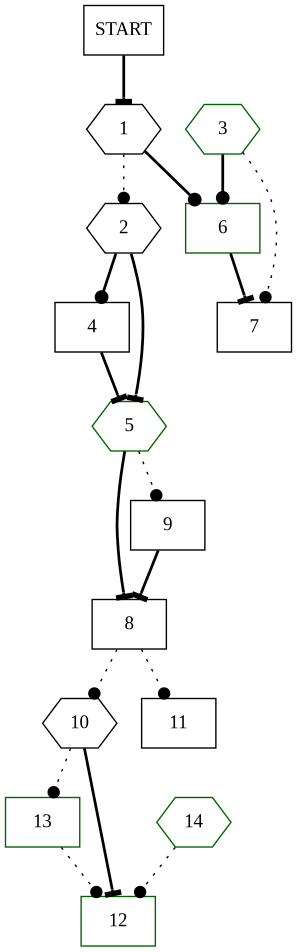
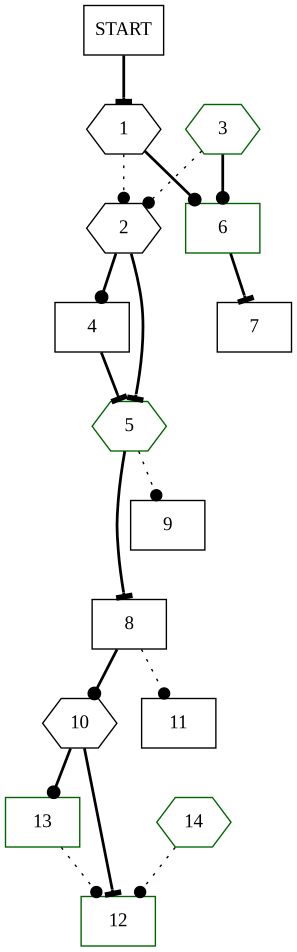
edge "3" -> "7": now "3" -> "2"
edge "9" -> "8": removed
edge "8" -> "10": style dotted -> bold
edge "10" -> "13": style dotted -> bold
